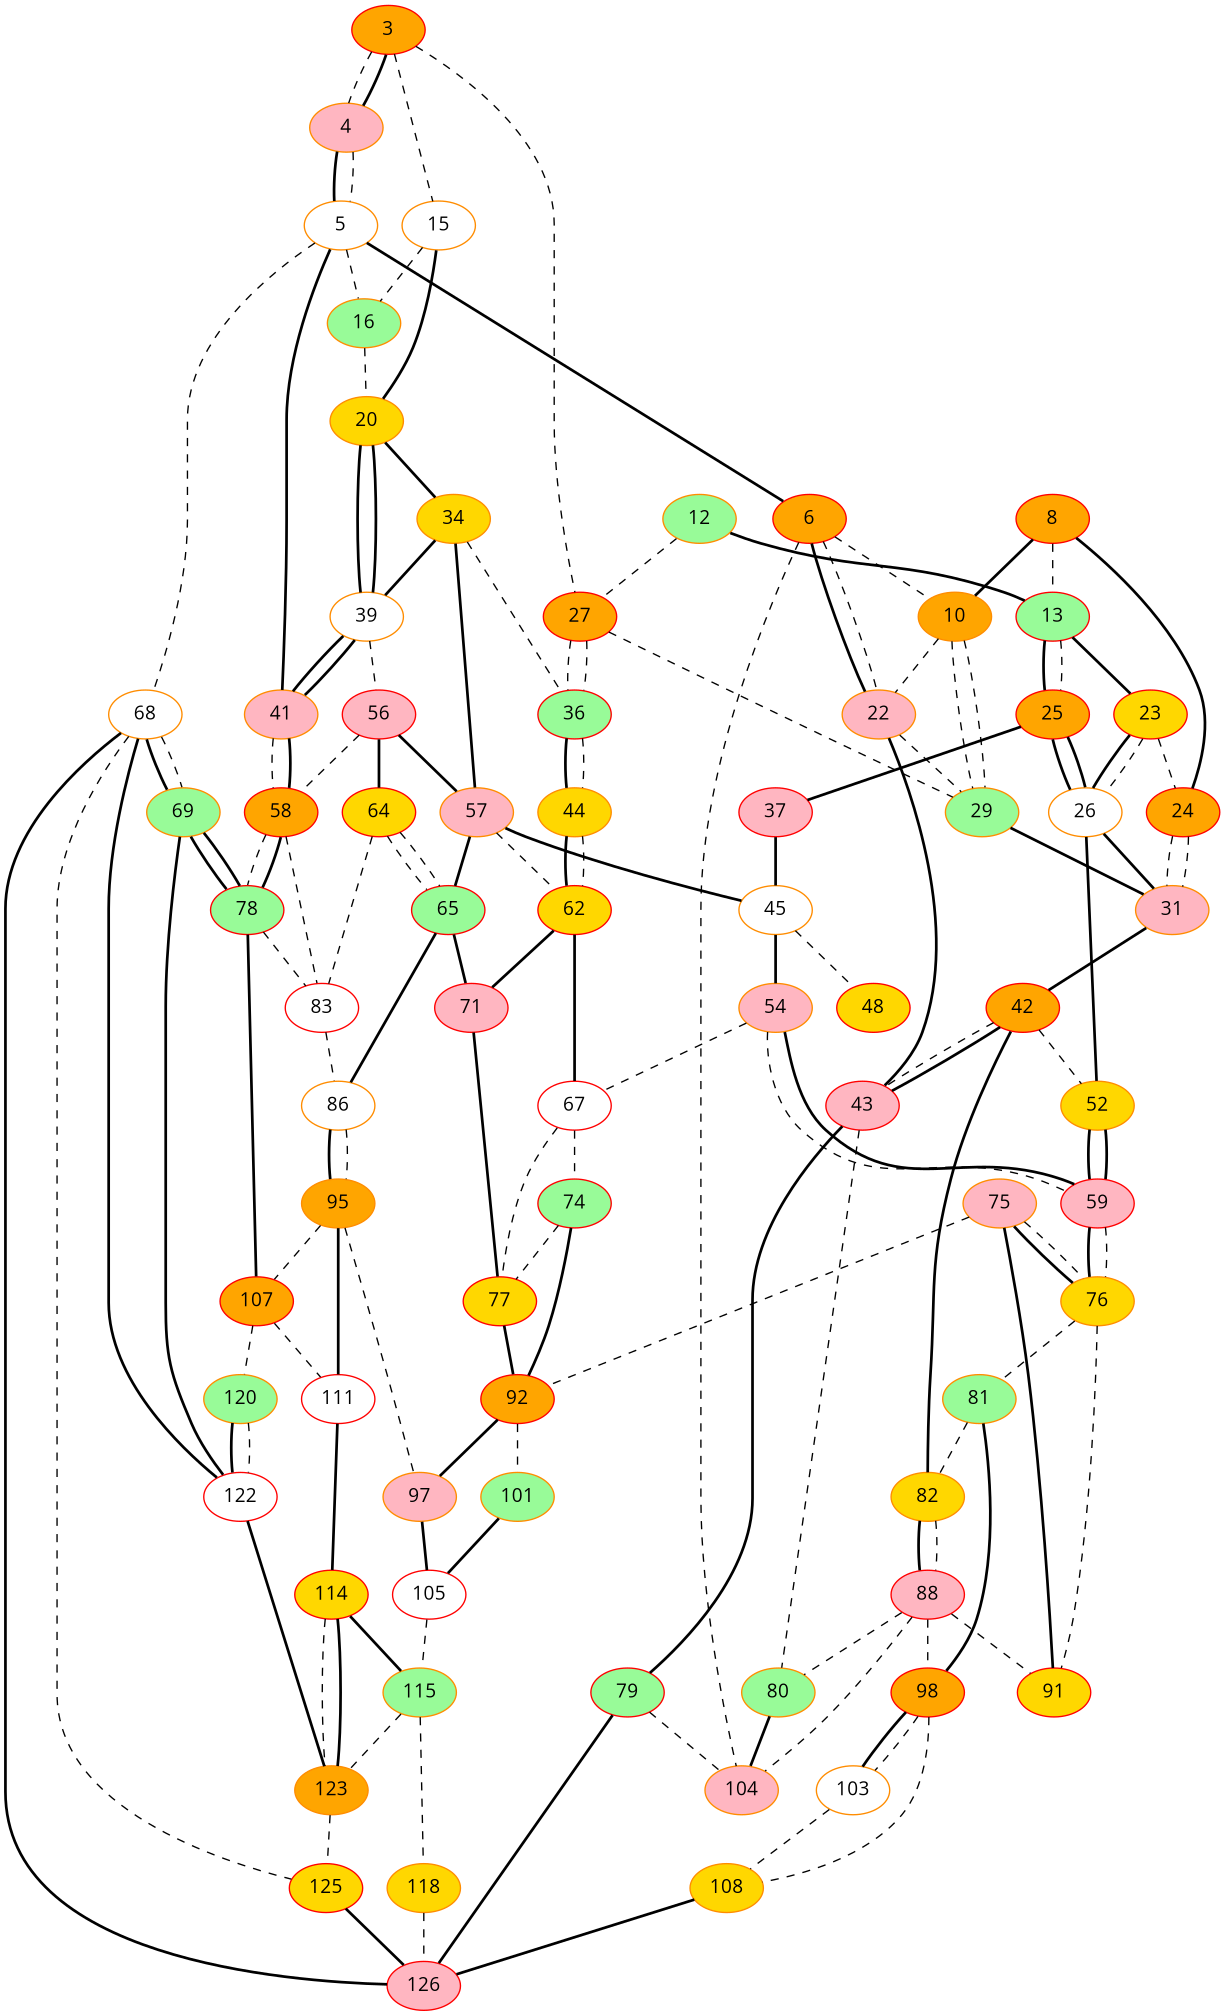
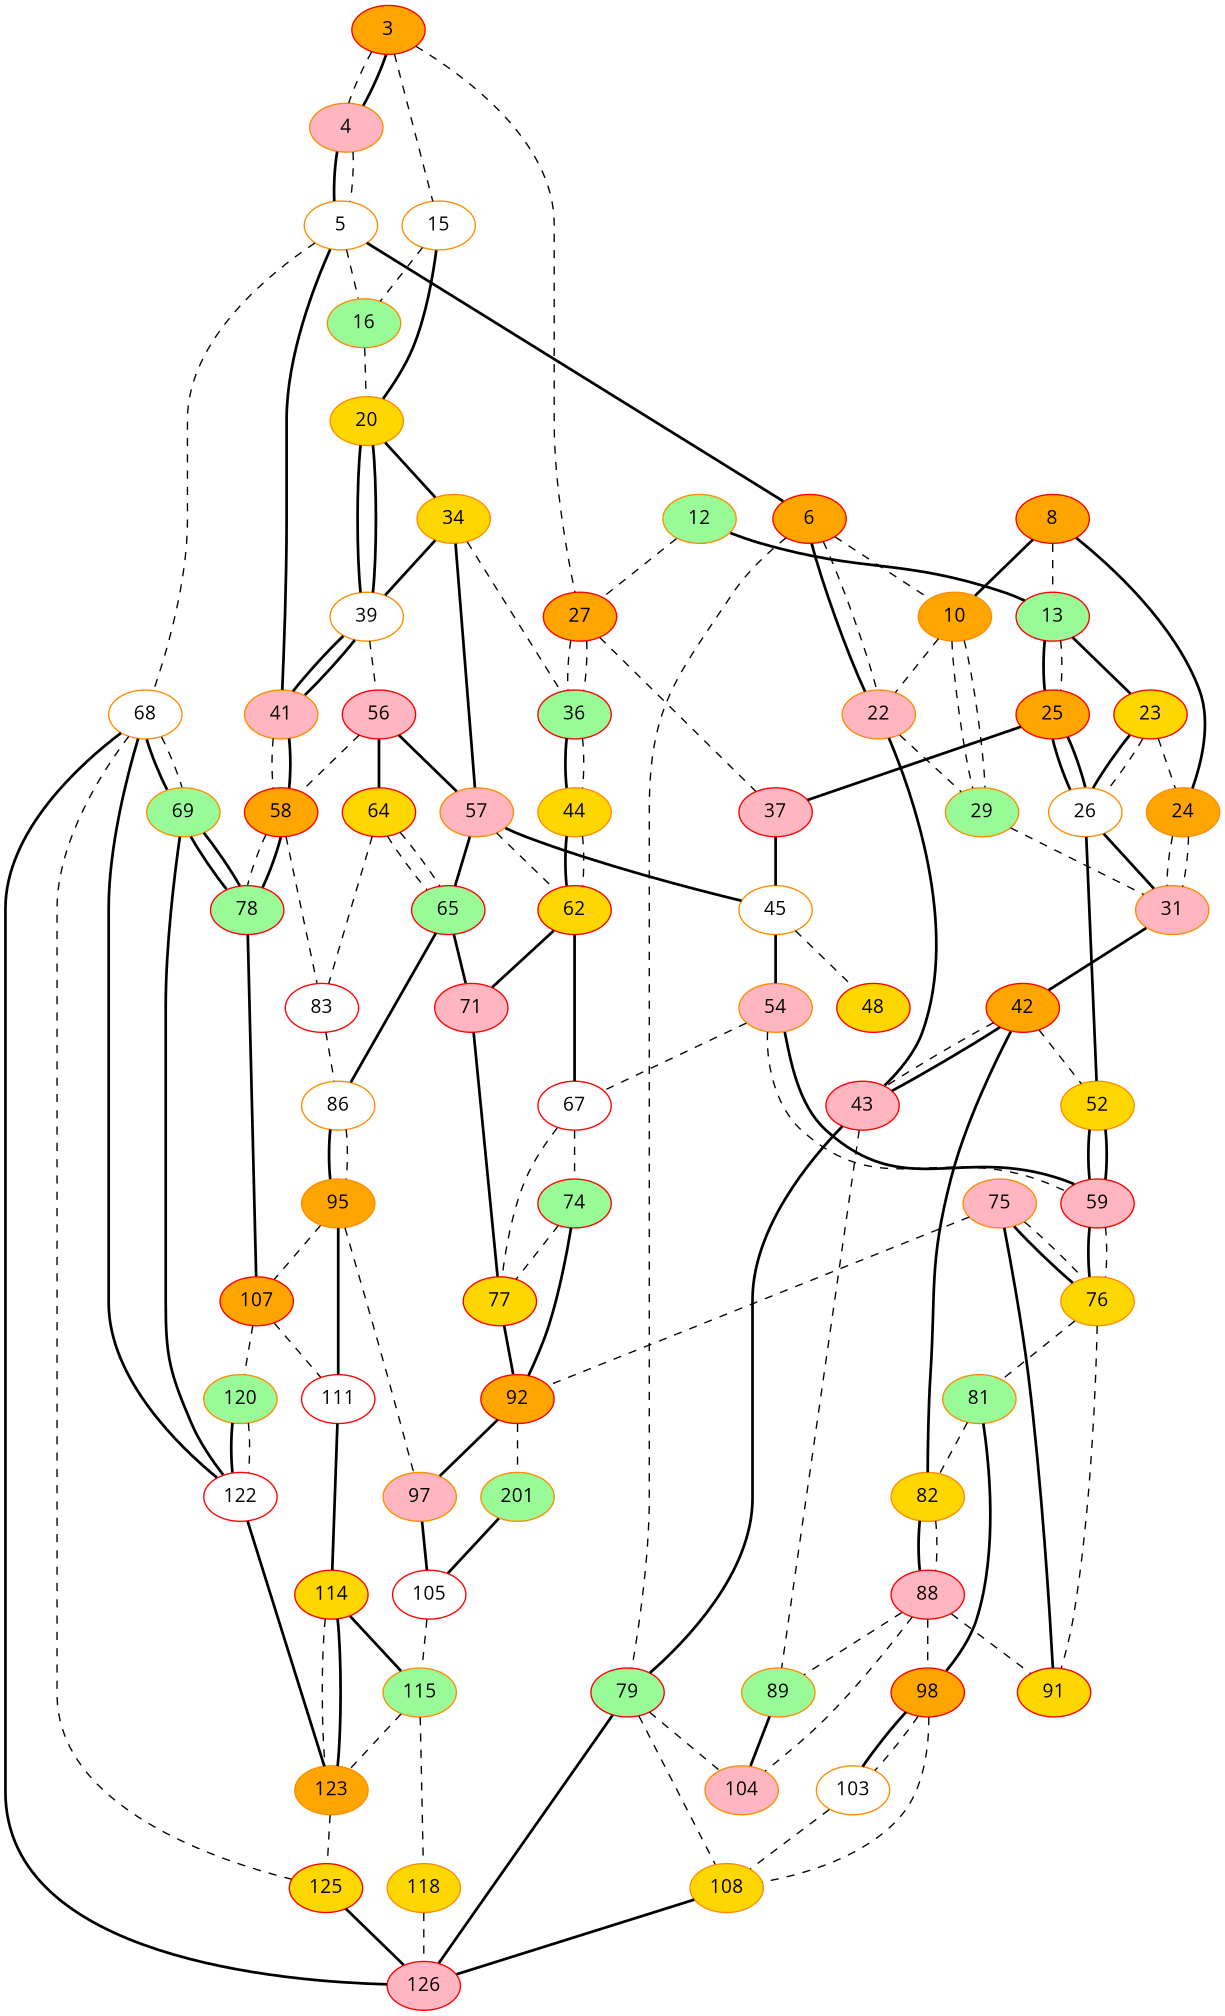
edge "27" -- "29": now "27" -- "37"
node "24": color red -> darkorange
edge "29" -- "31": style bold -> dashed
edge "78" -- "83": removed
edge "6" -- "104": now "6" -- "79"
node "101": label "101" -> "201"
node "80": label "80" -> "89"
edge "79" -- "108": added
